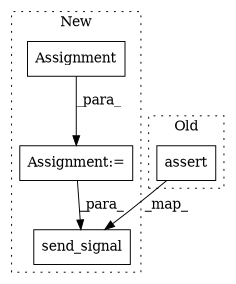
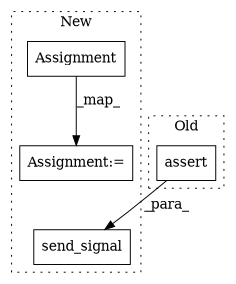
edge "Assignment" -> "Assignment:=": label "_para_" -> "_map_"
edge "Assignment:=" -> "send_signal": removed, label "_para_"
edge "assert" -> "send_signal": label "_map_" -> "_para_"
